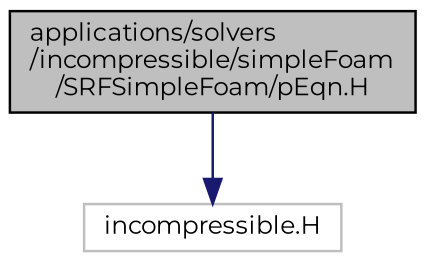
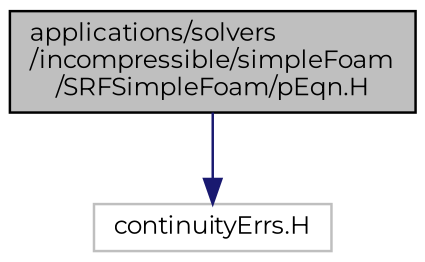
node "incompressible.H": label "incompressible.H" -> "continuityErrs.H"
